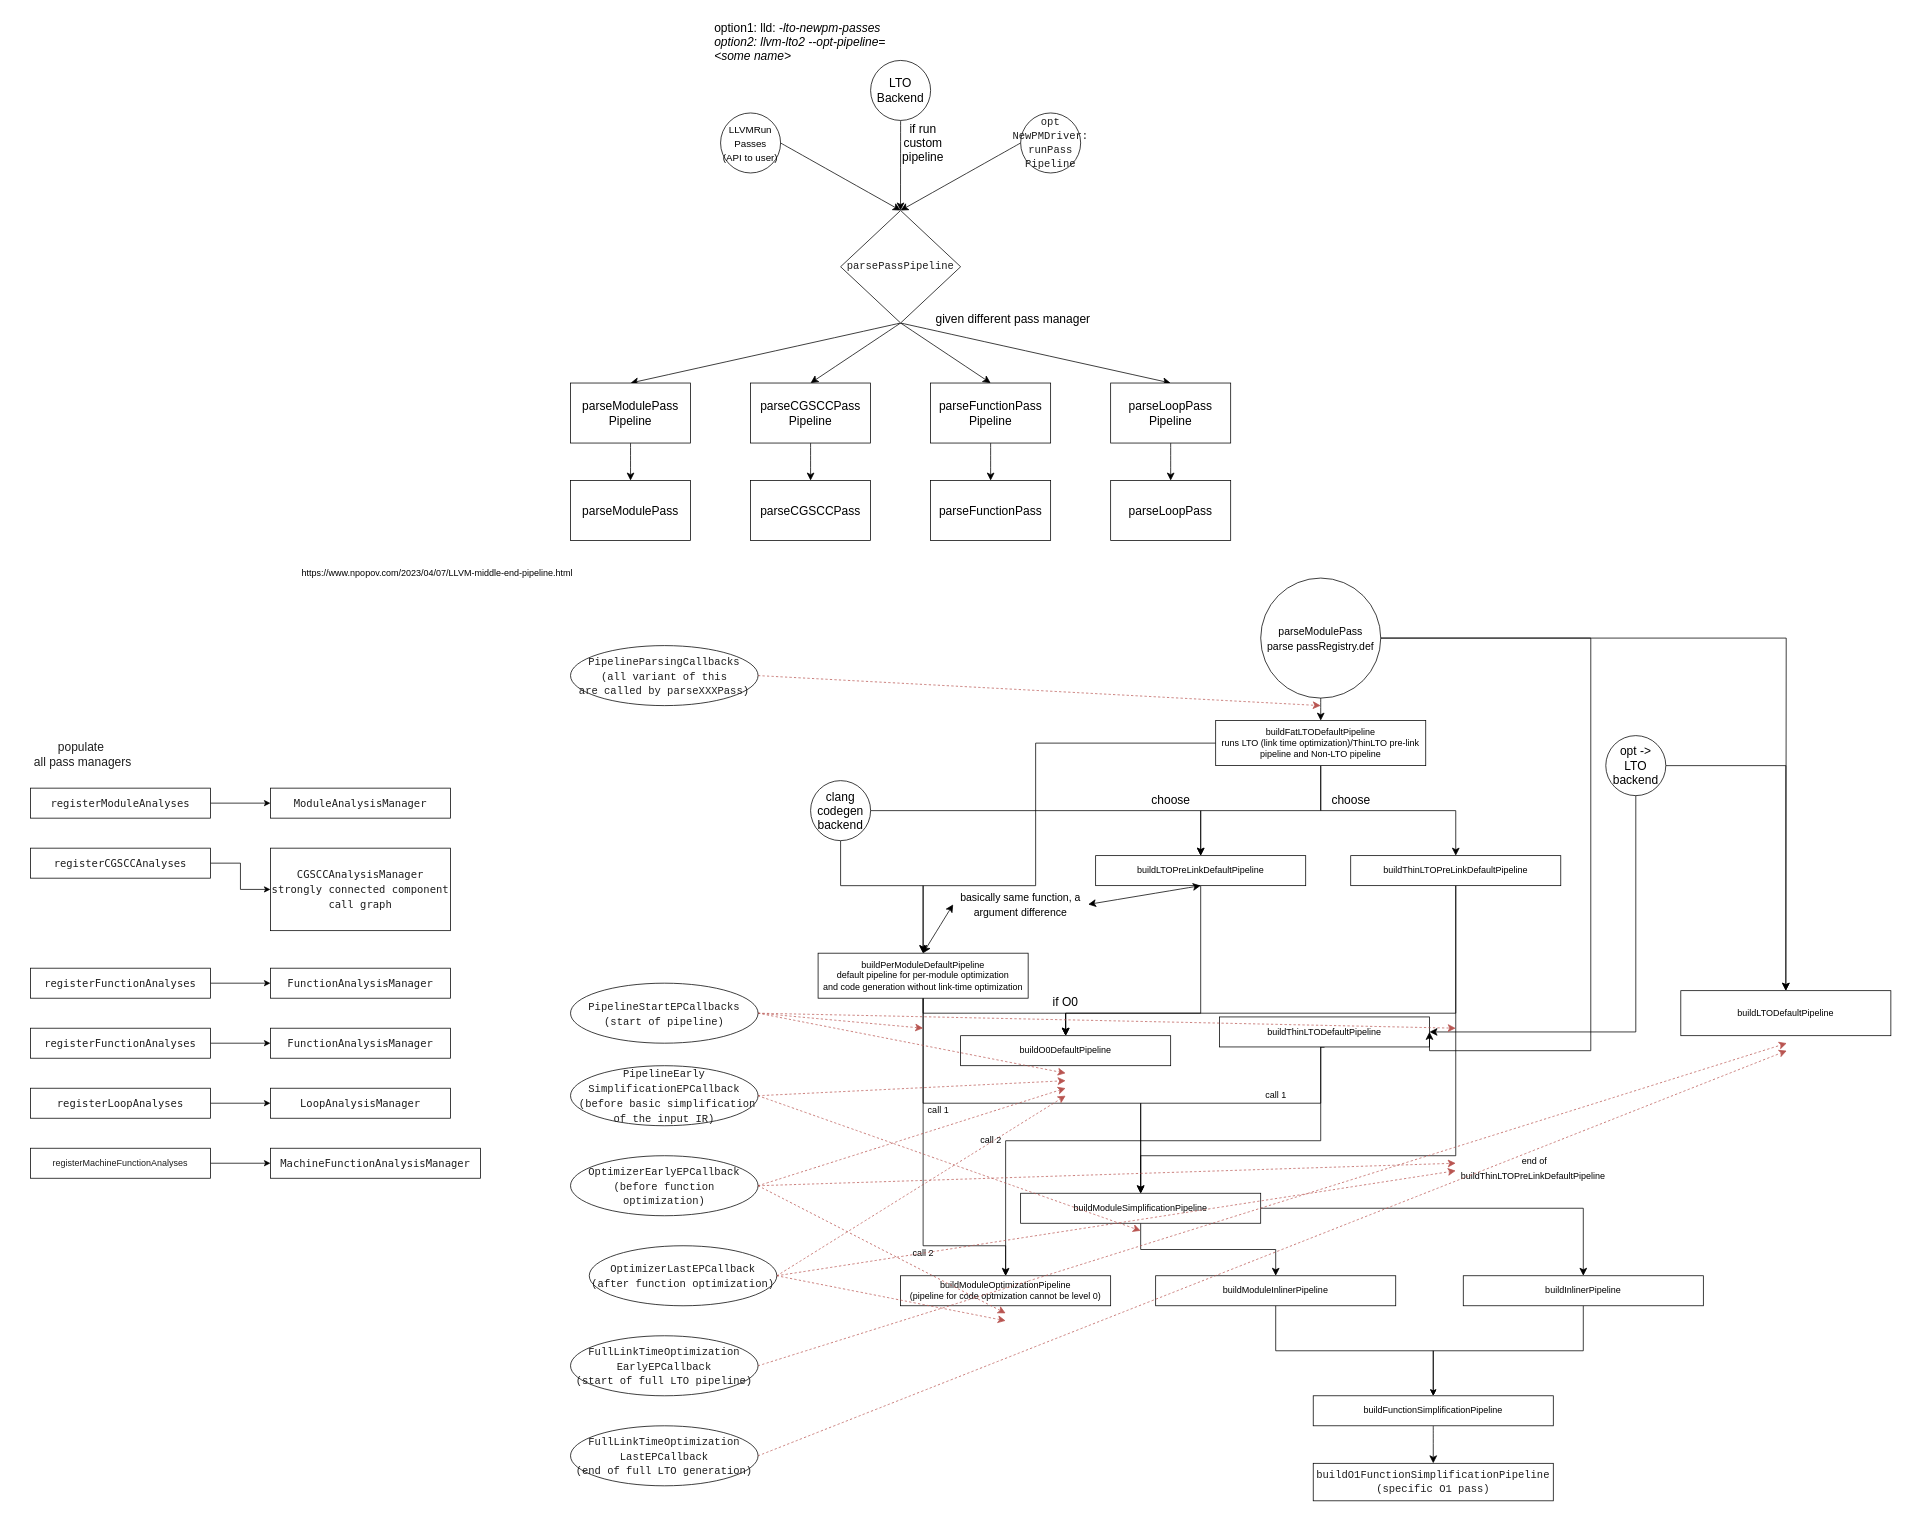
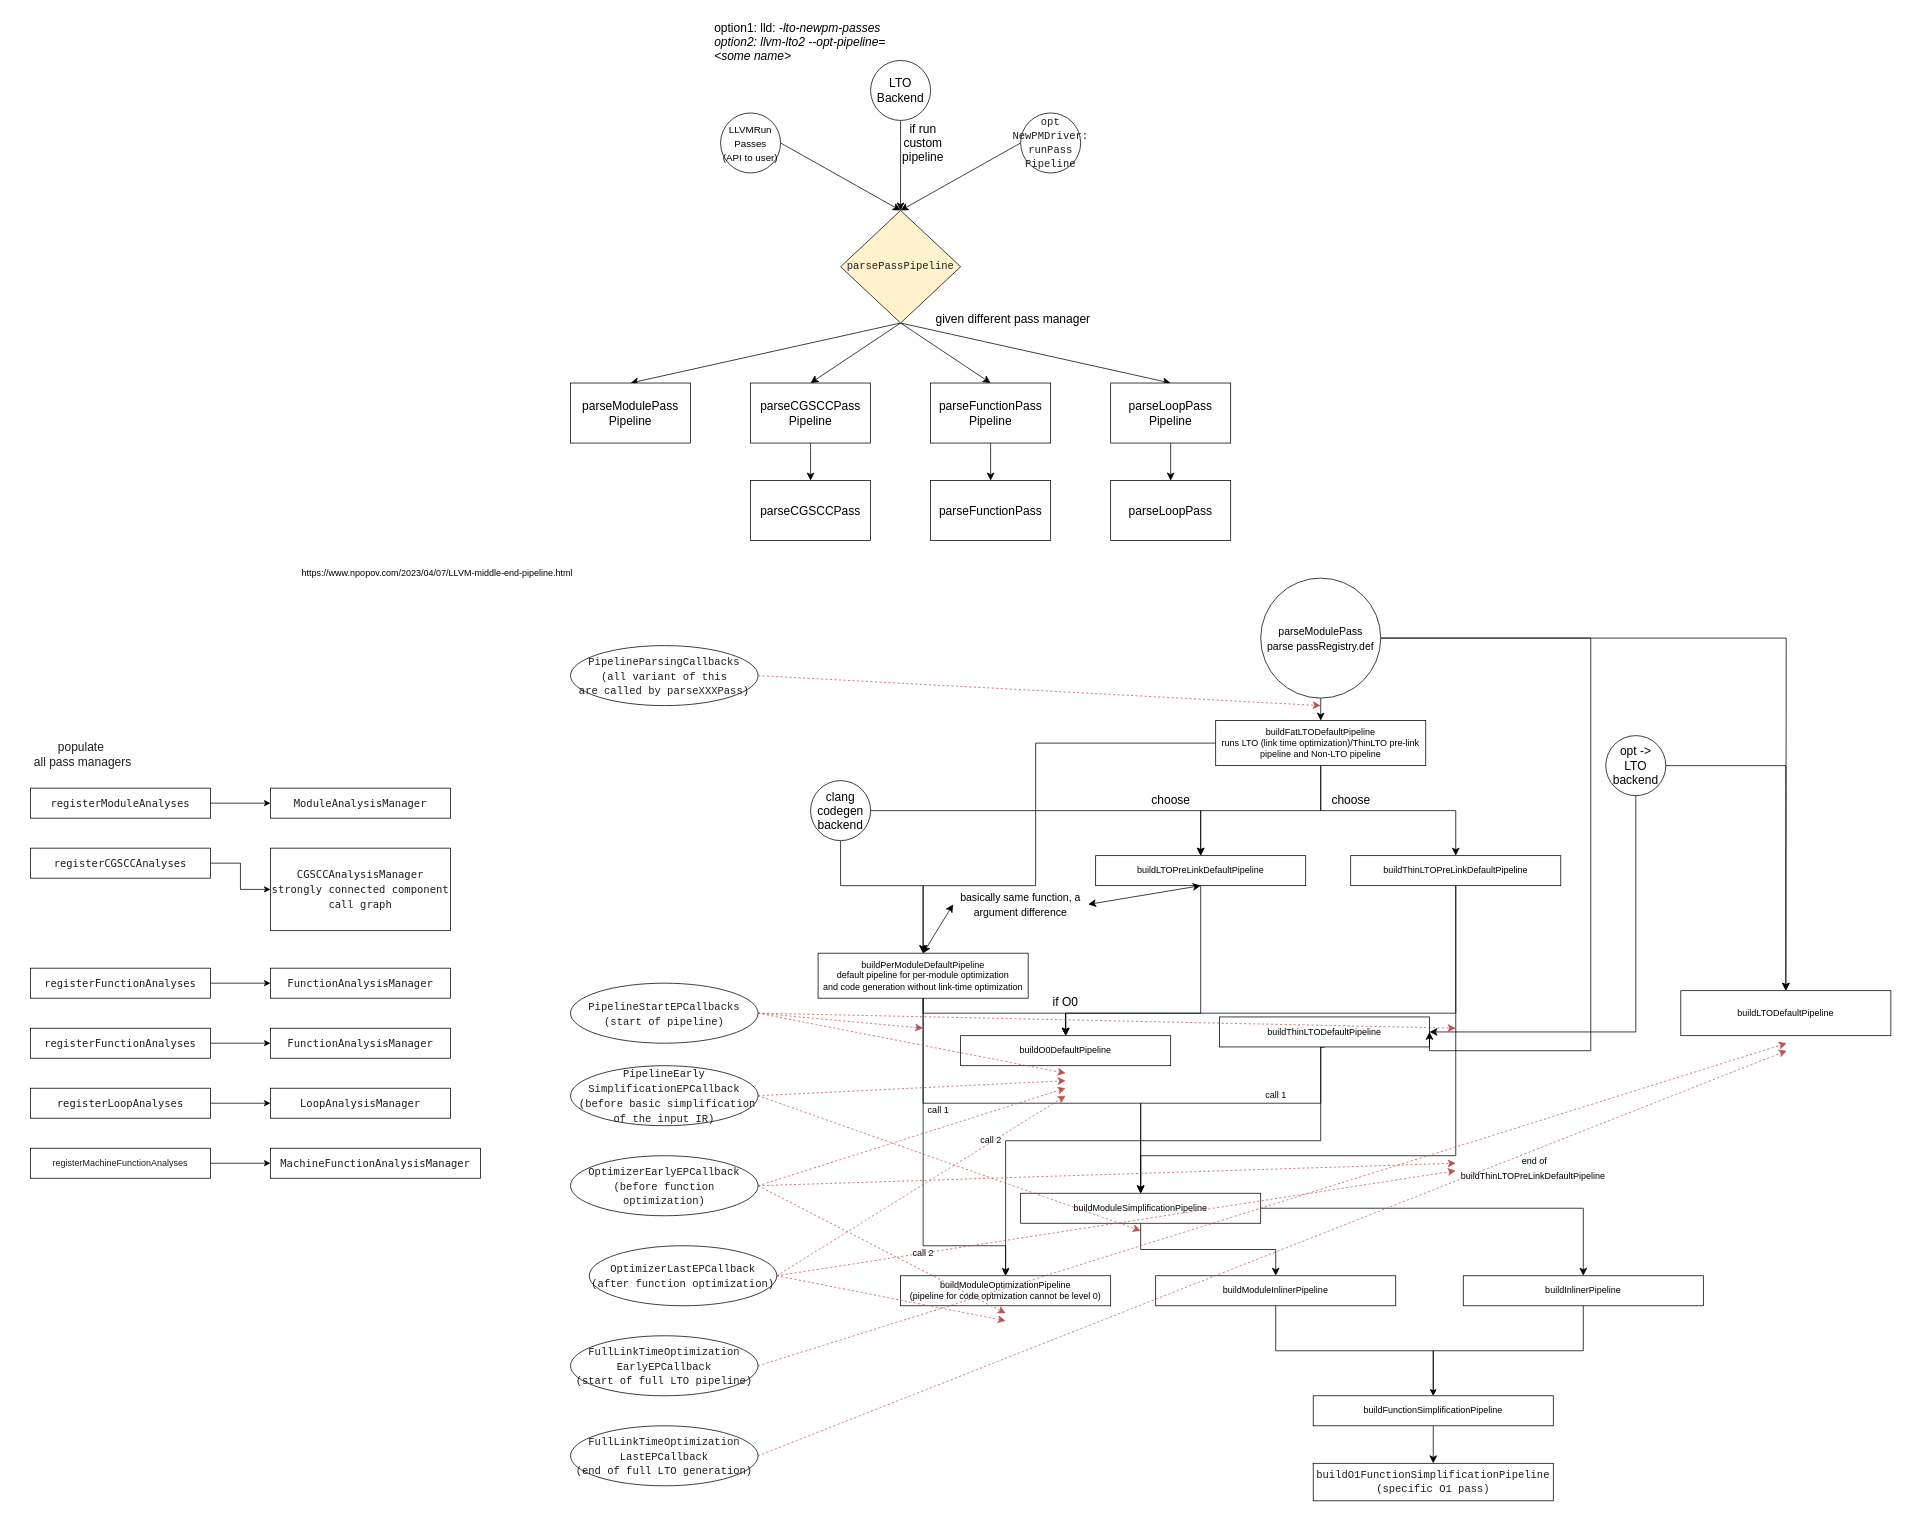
node "parsePassPipeline": fillcolor #ffffff -> #fff2cc
edge "parseModulePass Pipeline" -> "parseModulePass": removed
node "parseModulePass": removed
